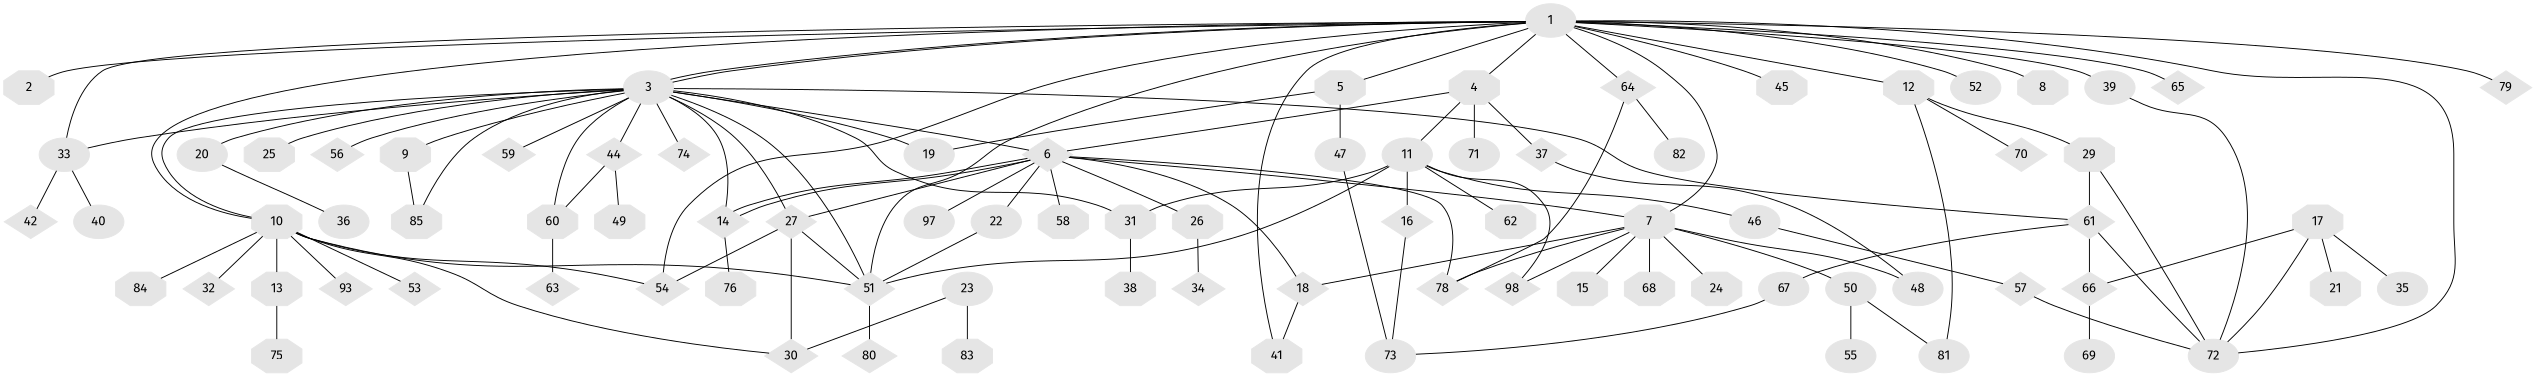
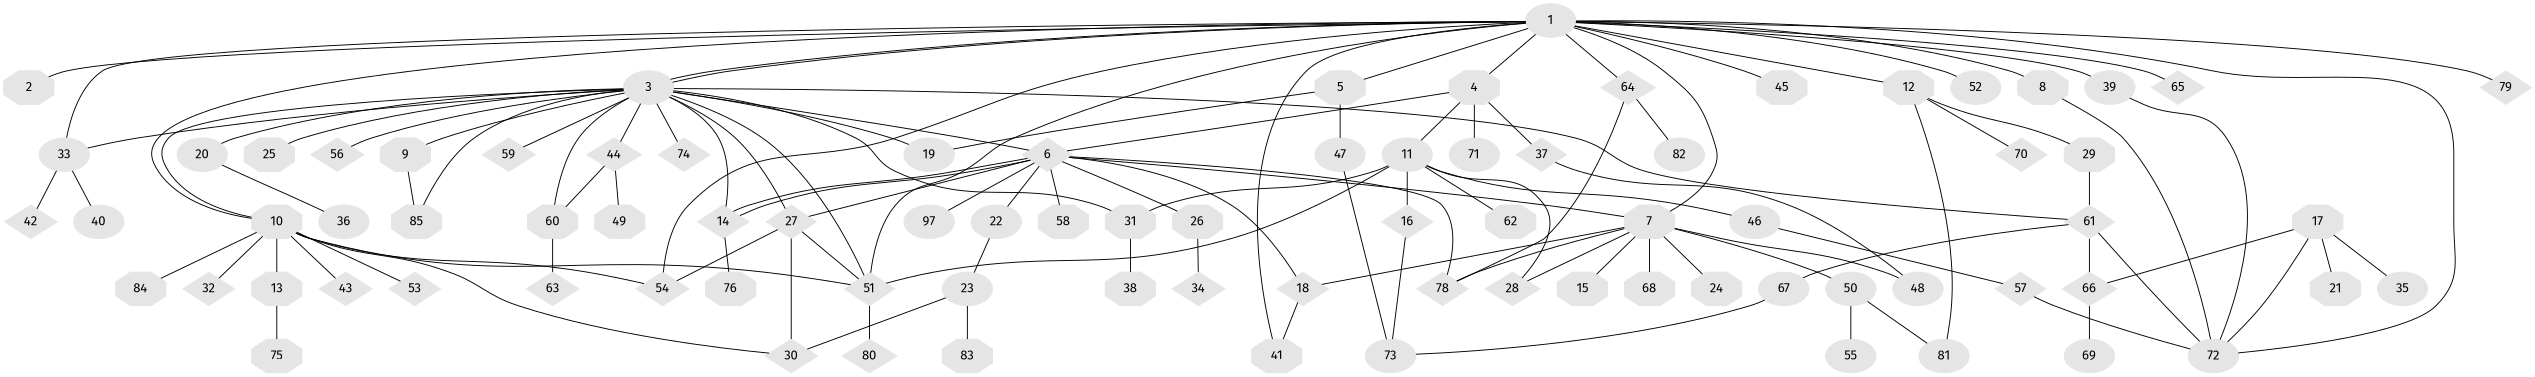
edge "29" -- "72": now "8" -- "72"
edge "22" -- "51": now "22" -- "23"
node "93": label "93" -> "43"
node "98": label "98" -> "28"
